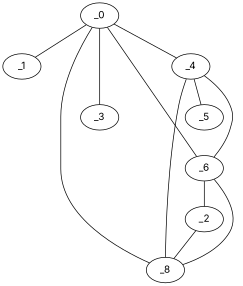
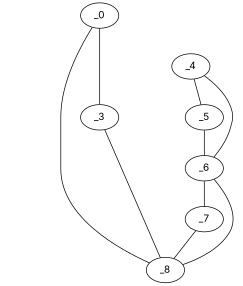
edge "_0" -- "_4": removed
node "_1": removed
edge "_0" -- "_6": now "_5" -- "_6"
edge "_4" -- "_8": now "_3" -- "_8"
node "_2": label "_2" -> "_7"
